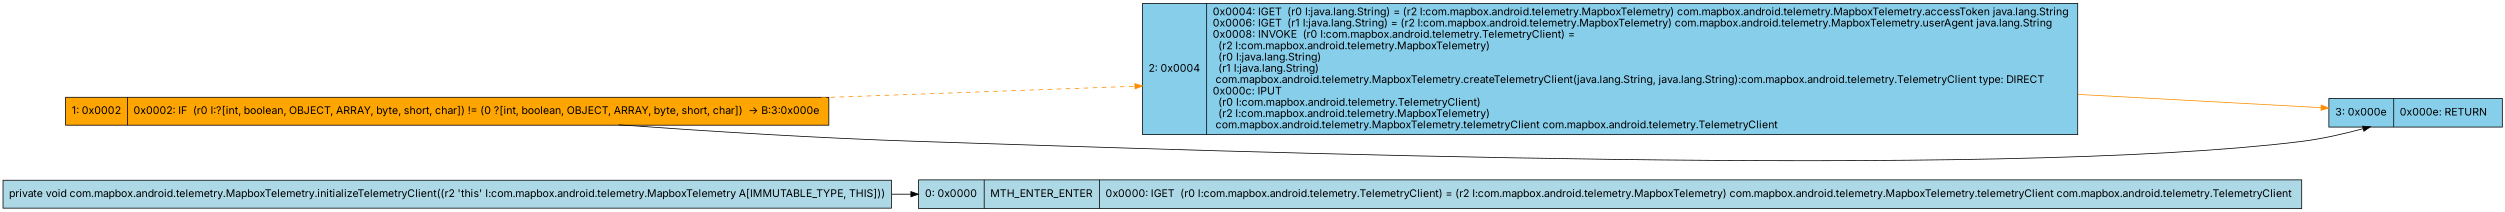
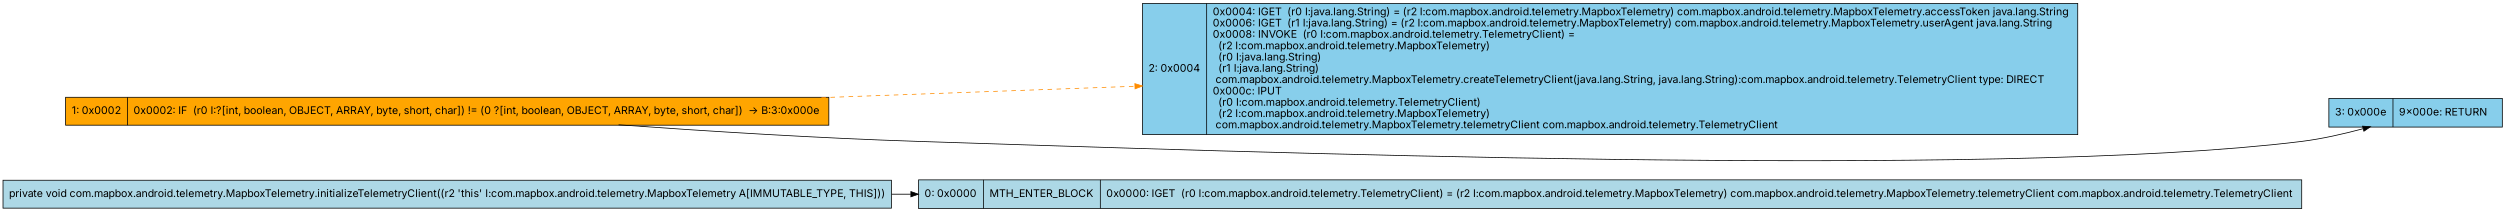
edge "2: 0x0004" -> "3: 0x000e": removed
node "3: 0x000e": text "0x000e: RETURN" -> "9x000e: RETURN"
node "0: 0x0000": text "MTH_ENTER_ENTER" -> "MTH_ENTER_BLOCK"
